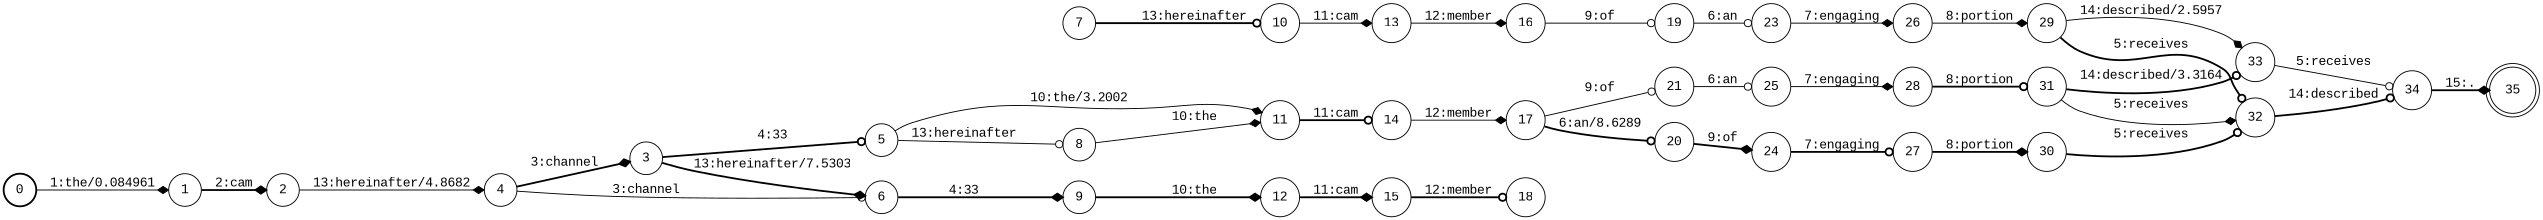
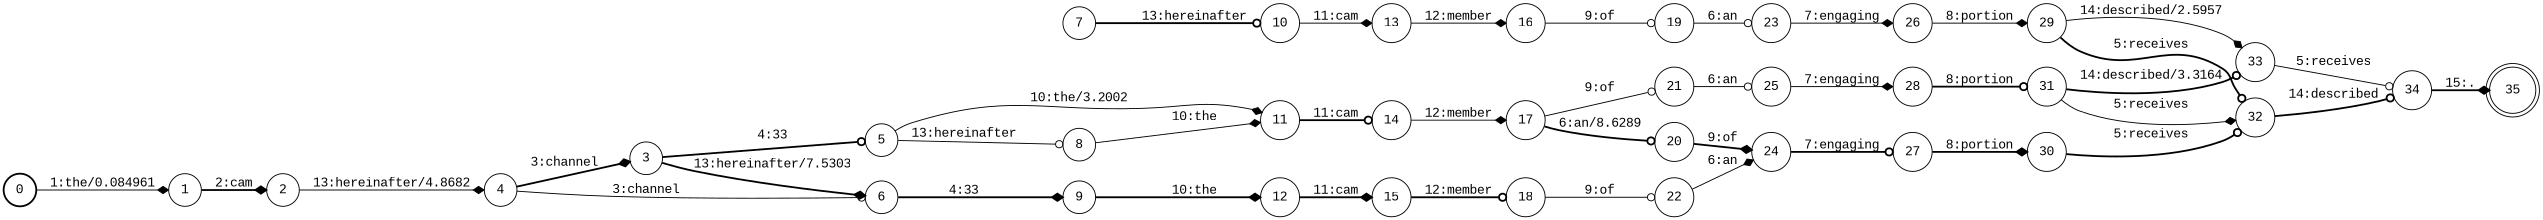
node "22": added
